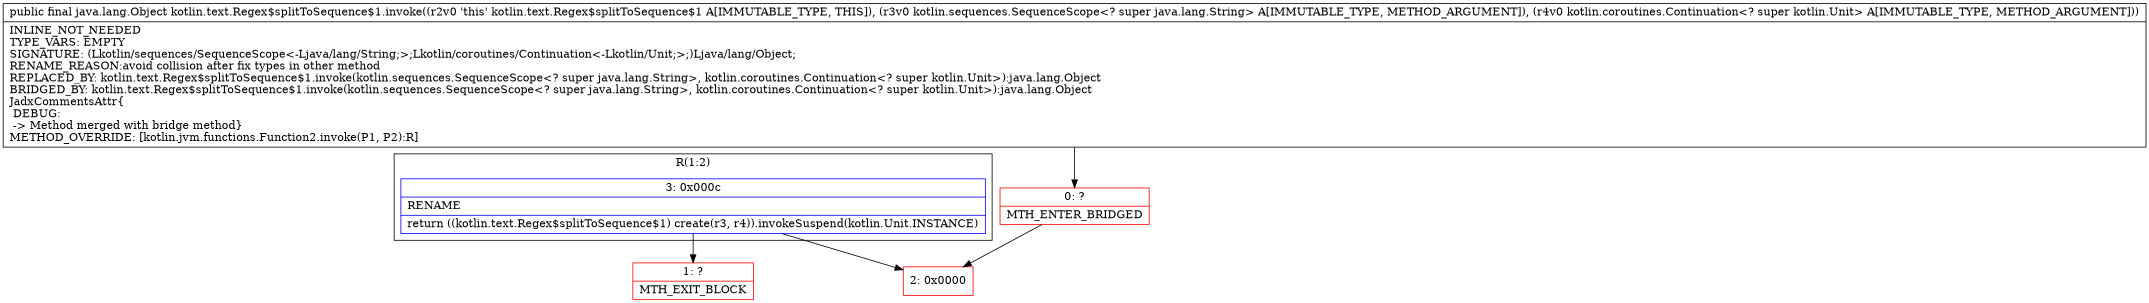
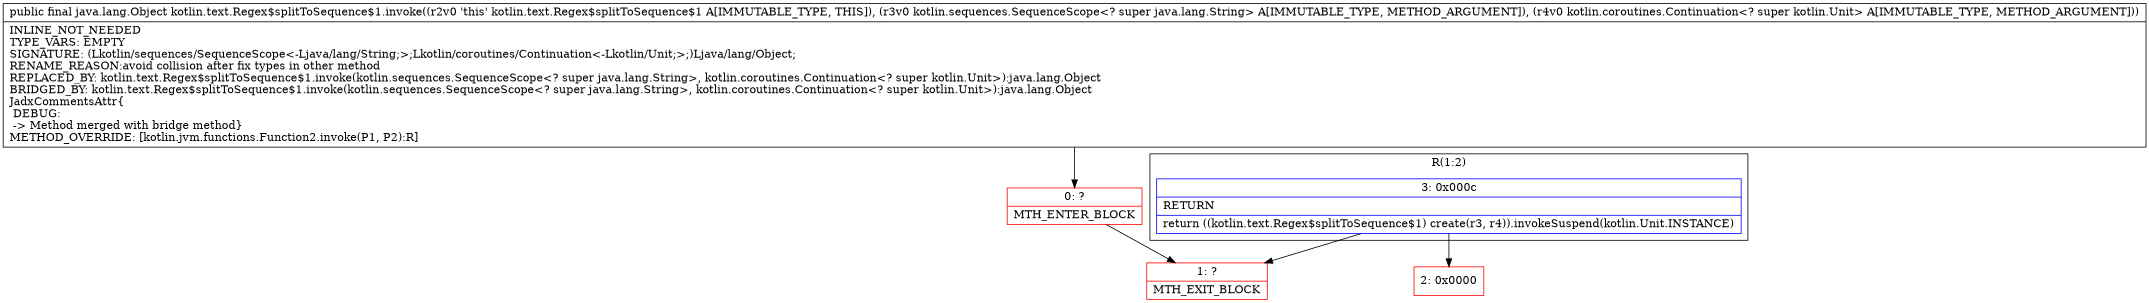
node "3: 0x000c": text "RENAME" -> "RETURN"
node "0: ?": text "MTH_ENTER_BRIDGED" -> "MTH_ENTER_BLOCK"
edge "0: ?" -> "2: 0x0000": now "0: ?" -> "1: ?"
